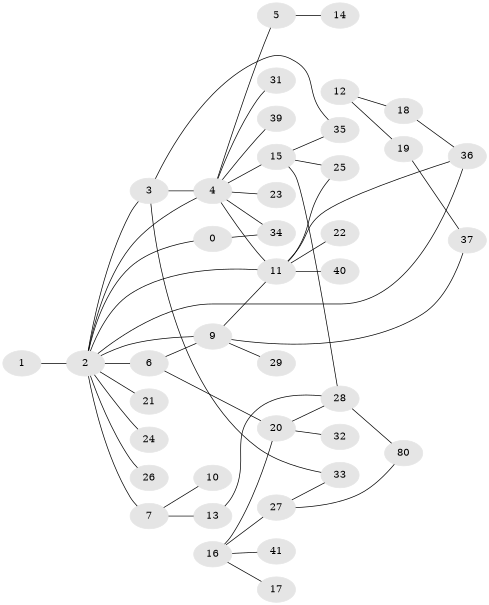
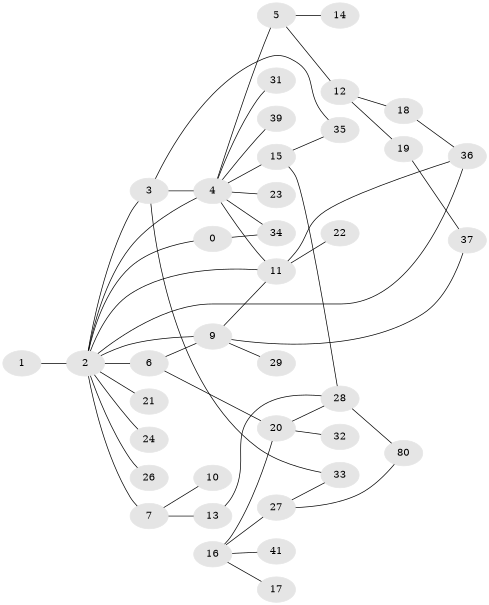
edge "5" -- "12": added
node "25": removed
node "40": removed
